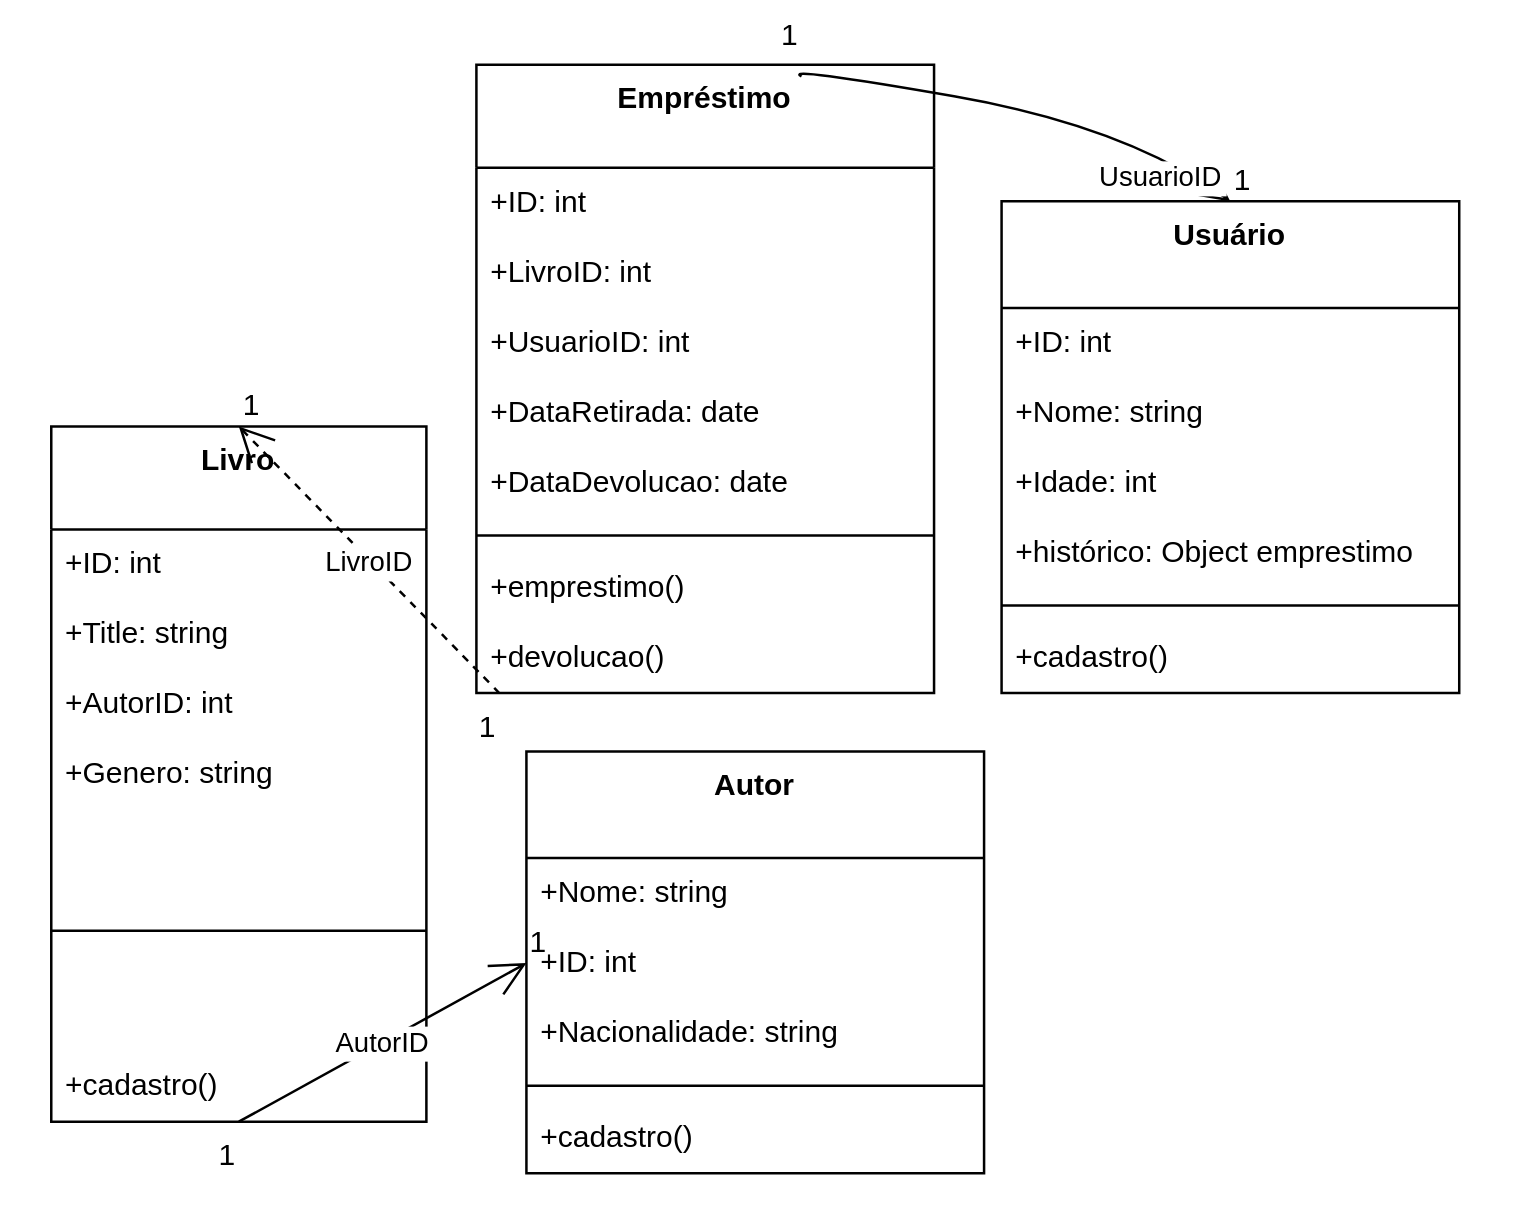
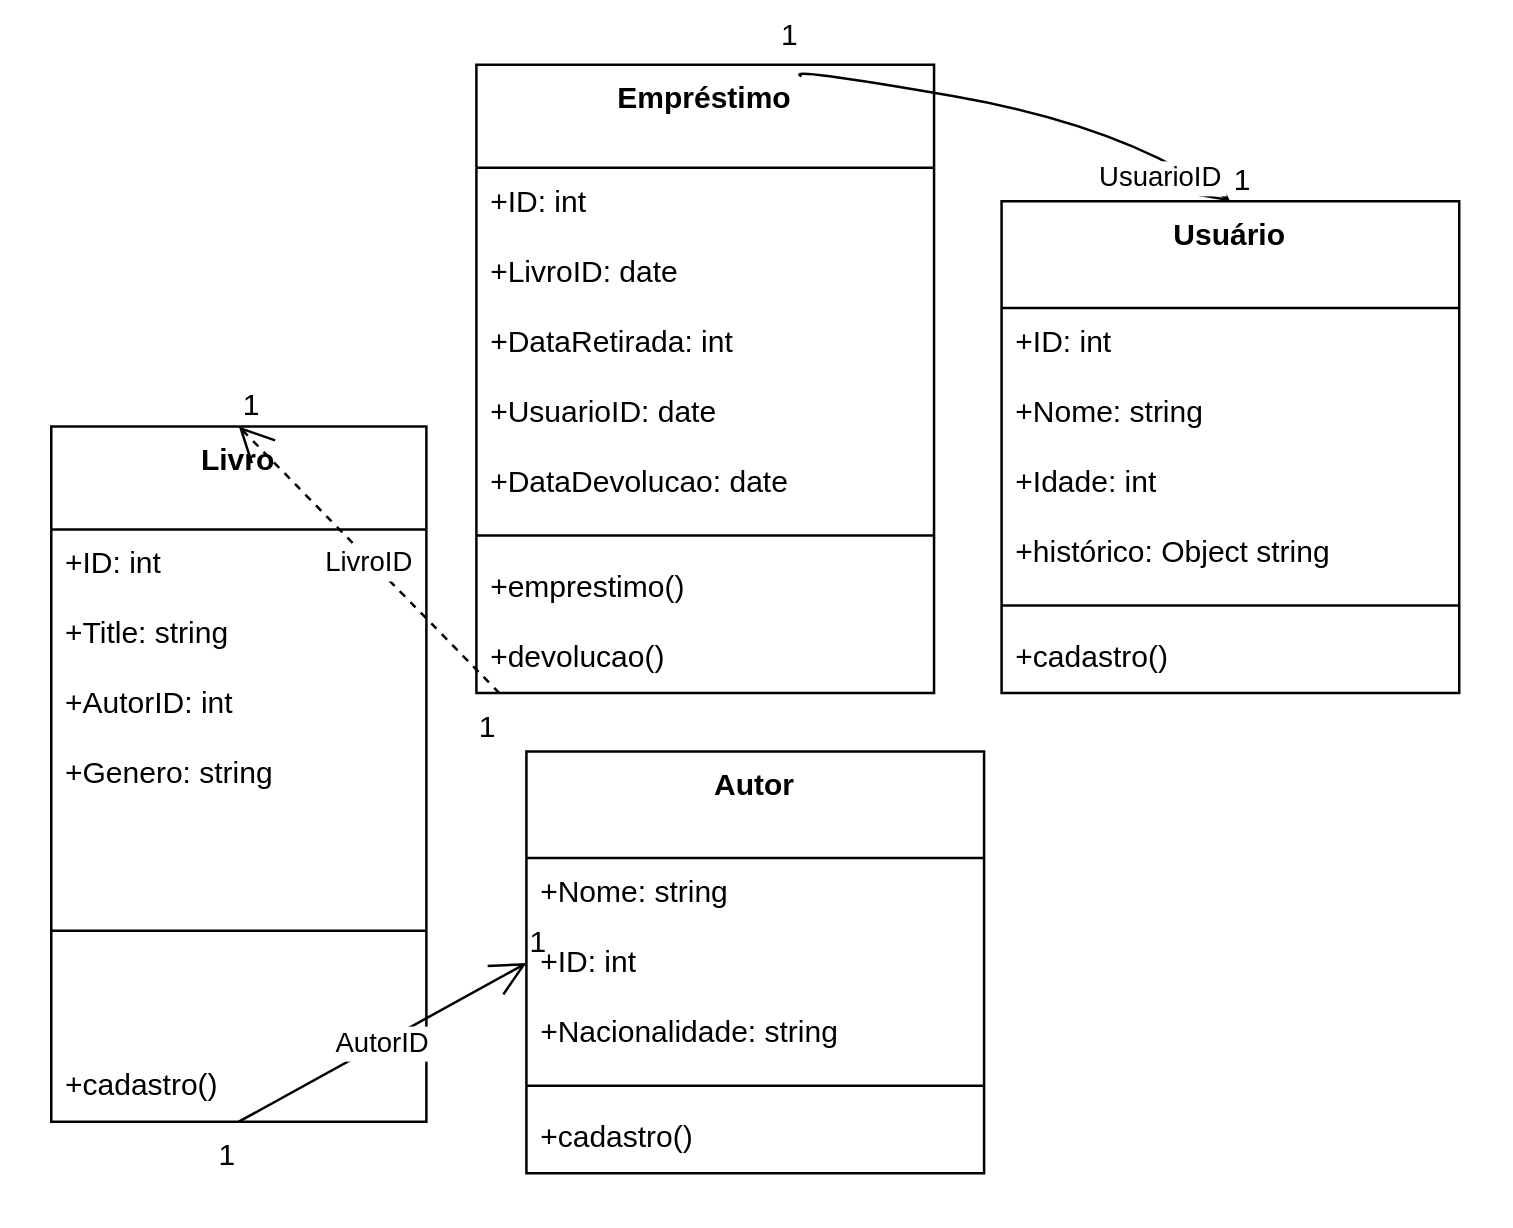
node "+LivroID: int": label "+LivroID: int" -> "+LivroID: date"
node "+UsuarioID: int": label "+UsuarioID: int" -> "+DataRetirada: int"
node "+DataRetirada: date": label "+DataRetirada: date" -> "+UsuarioID: date"
node "+histórico: Object emprestimo": label "+histórico: Object emprestimo" -> "+histórico: Object string"
